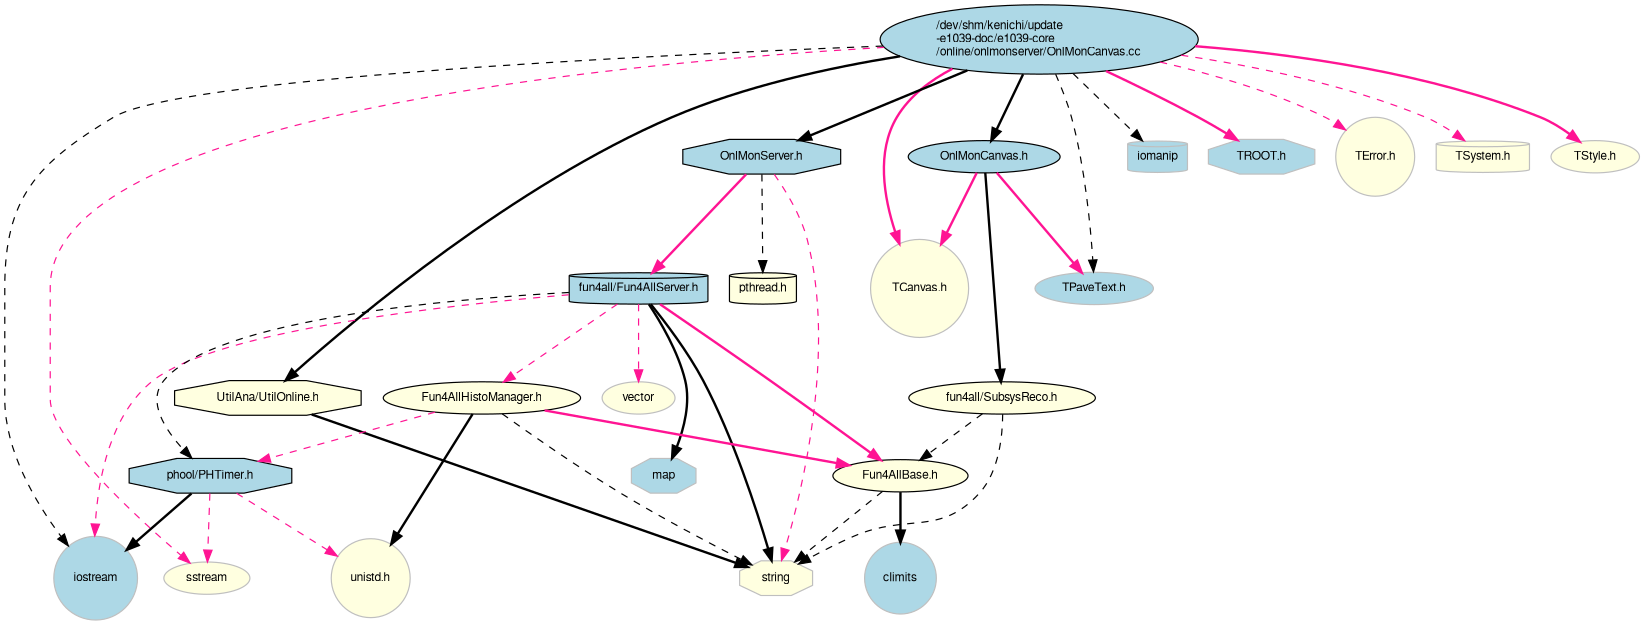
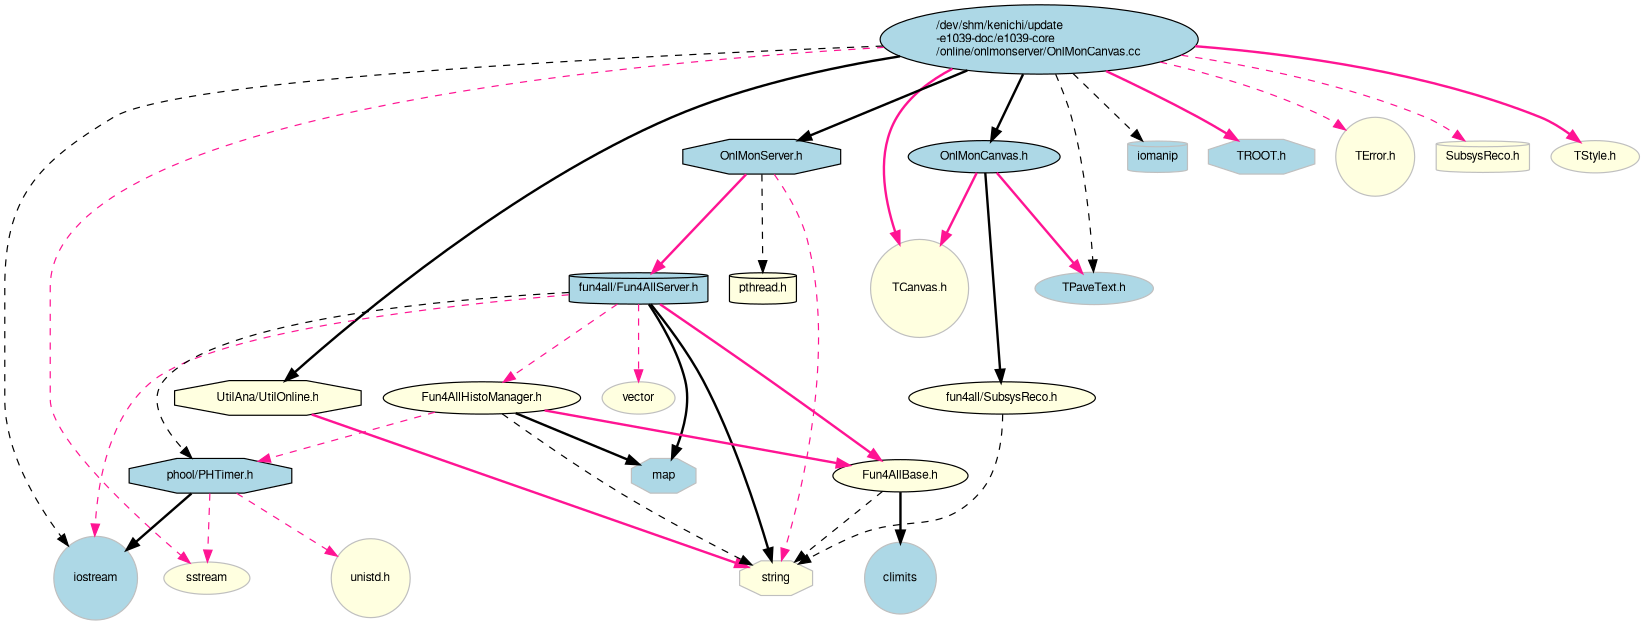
node "TSystem.h": label "TSystem.h" -> "SubsysReco.h"
edge "fun4all/SubsysReco.h" -> "Fun4AllBase.h": removed
edge "Fun4AllHistoManager.h" -> "unistd.h": now "Fun4AllHistoManager.h" -> "map"
edge "UtilAna/UtilOnline.h" -> "string": color black -> deeppink
